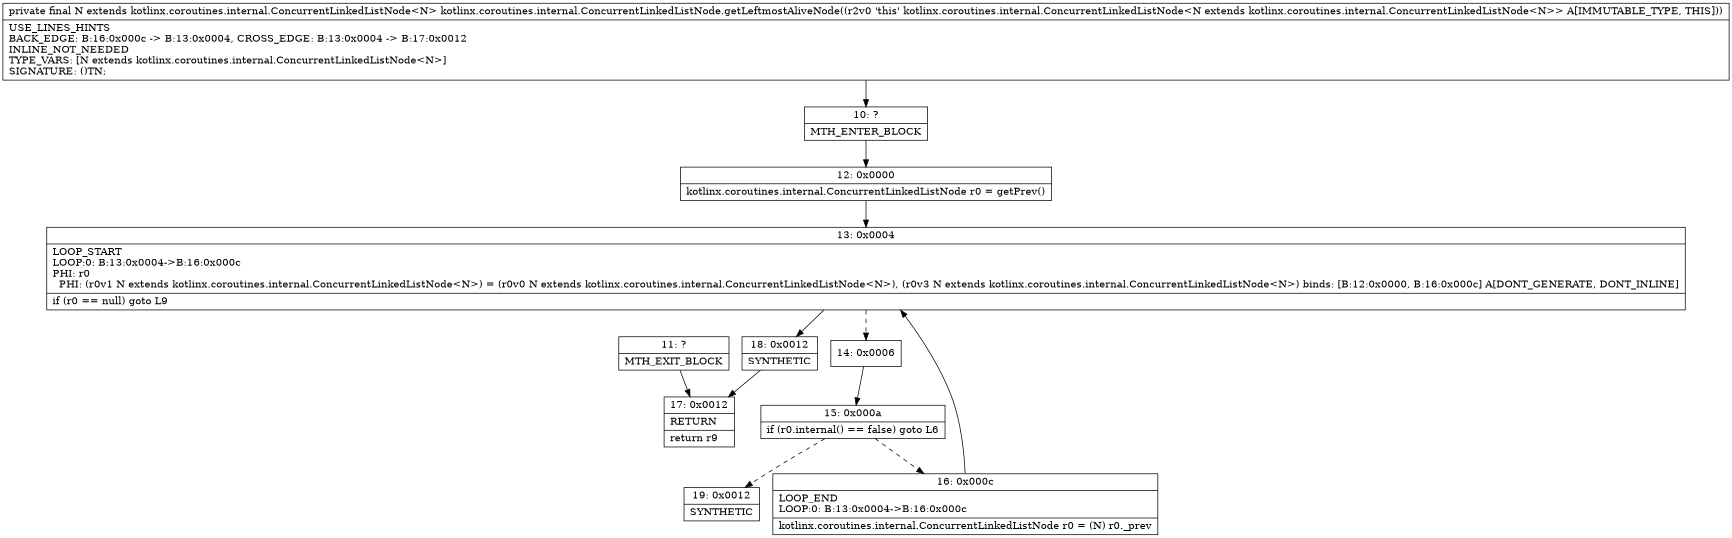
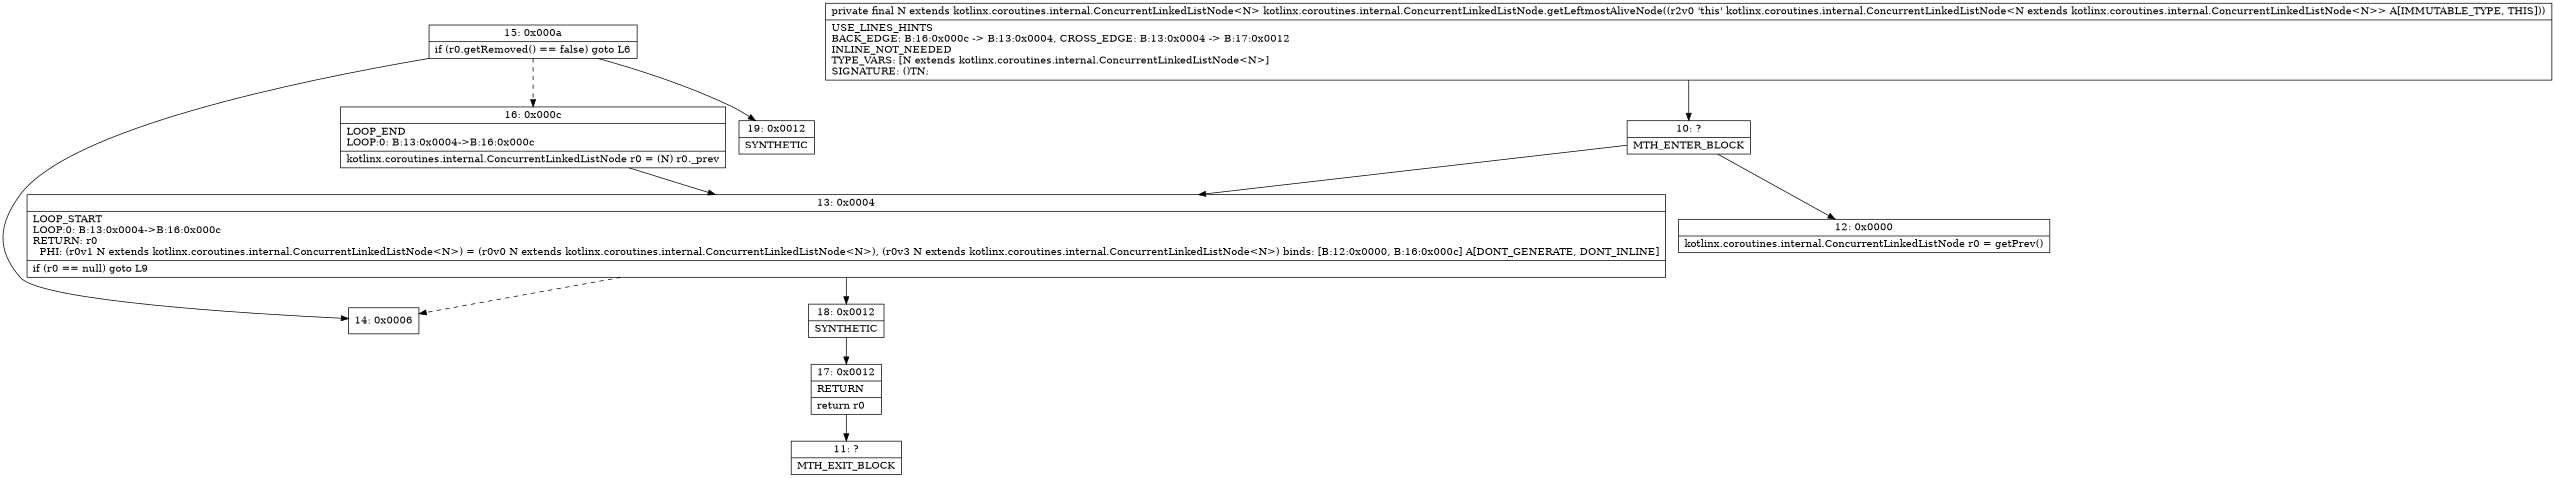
edge "12: 0x0000" -> "13: 0x0004": now "10: ?" -> "13: 0x0004"
node "13: 0x0004": text "PHI: r0" -> "RETURN: r0"
edge "11: ?" -> "17: 0x0012": reversed
edge "14: 0x0006" -> "15: 0x000a": reversed
node "15: 0x000a": text "if (r0.internal() == false) goto L6" -> "if (r0.getRemoved() == false) goto L6"
node "17: 0x0012": text "return r9" -> "return r0"
edge "15: 0x000a" -> "19: 0x0012": style dashed -> solid
